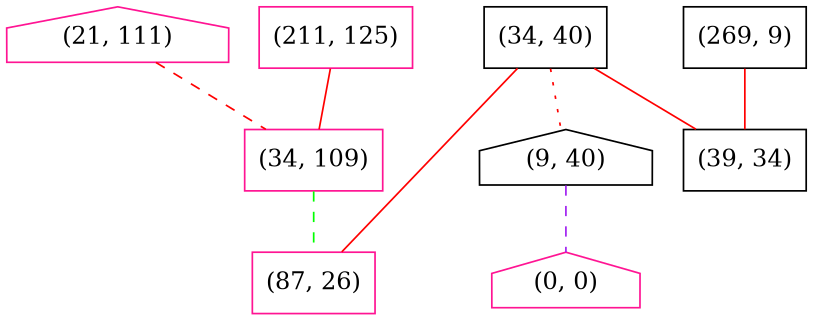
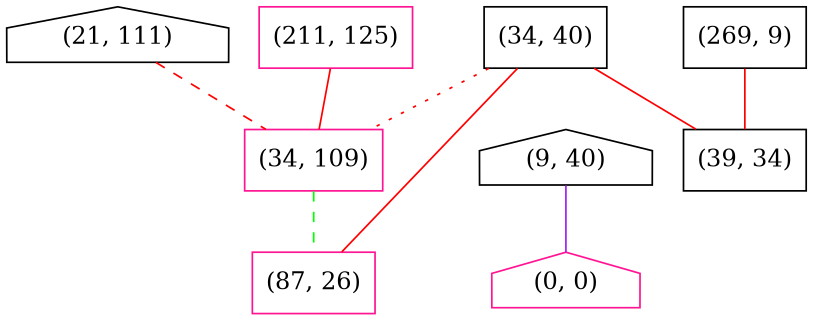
node "(21, 111)": color deeppink -> black
edge "(34, 40)" -- "(9, 40)": now "(34, 40)" -- "(34, 109)"
edge "(9, 40)" -- "(0, 0)": style dashed -> solid
